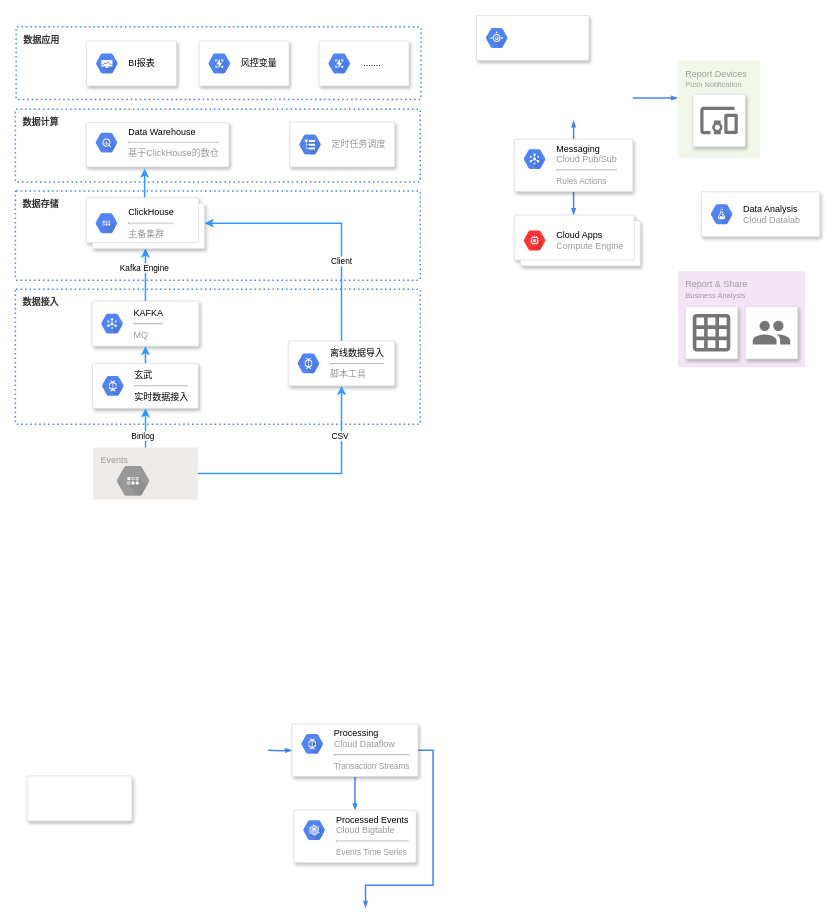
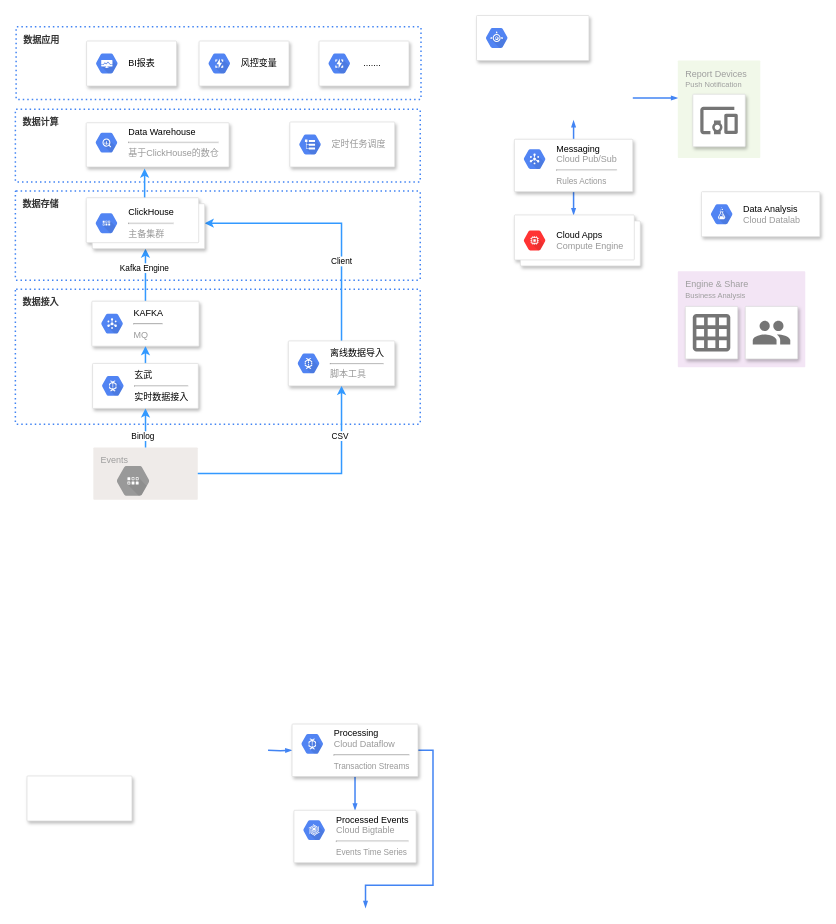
node "Report & Share Business Analysis": label "Report & Share Business Analysis" -> "Engine & Share Business Analysis"
